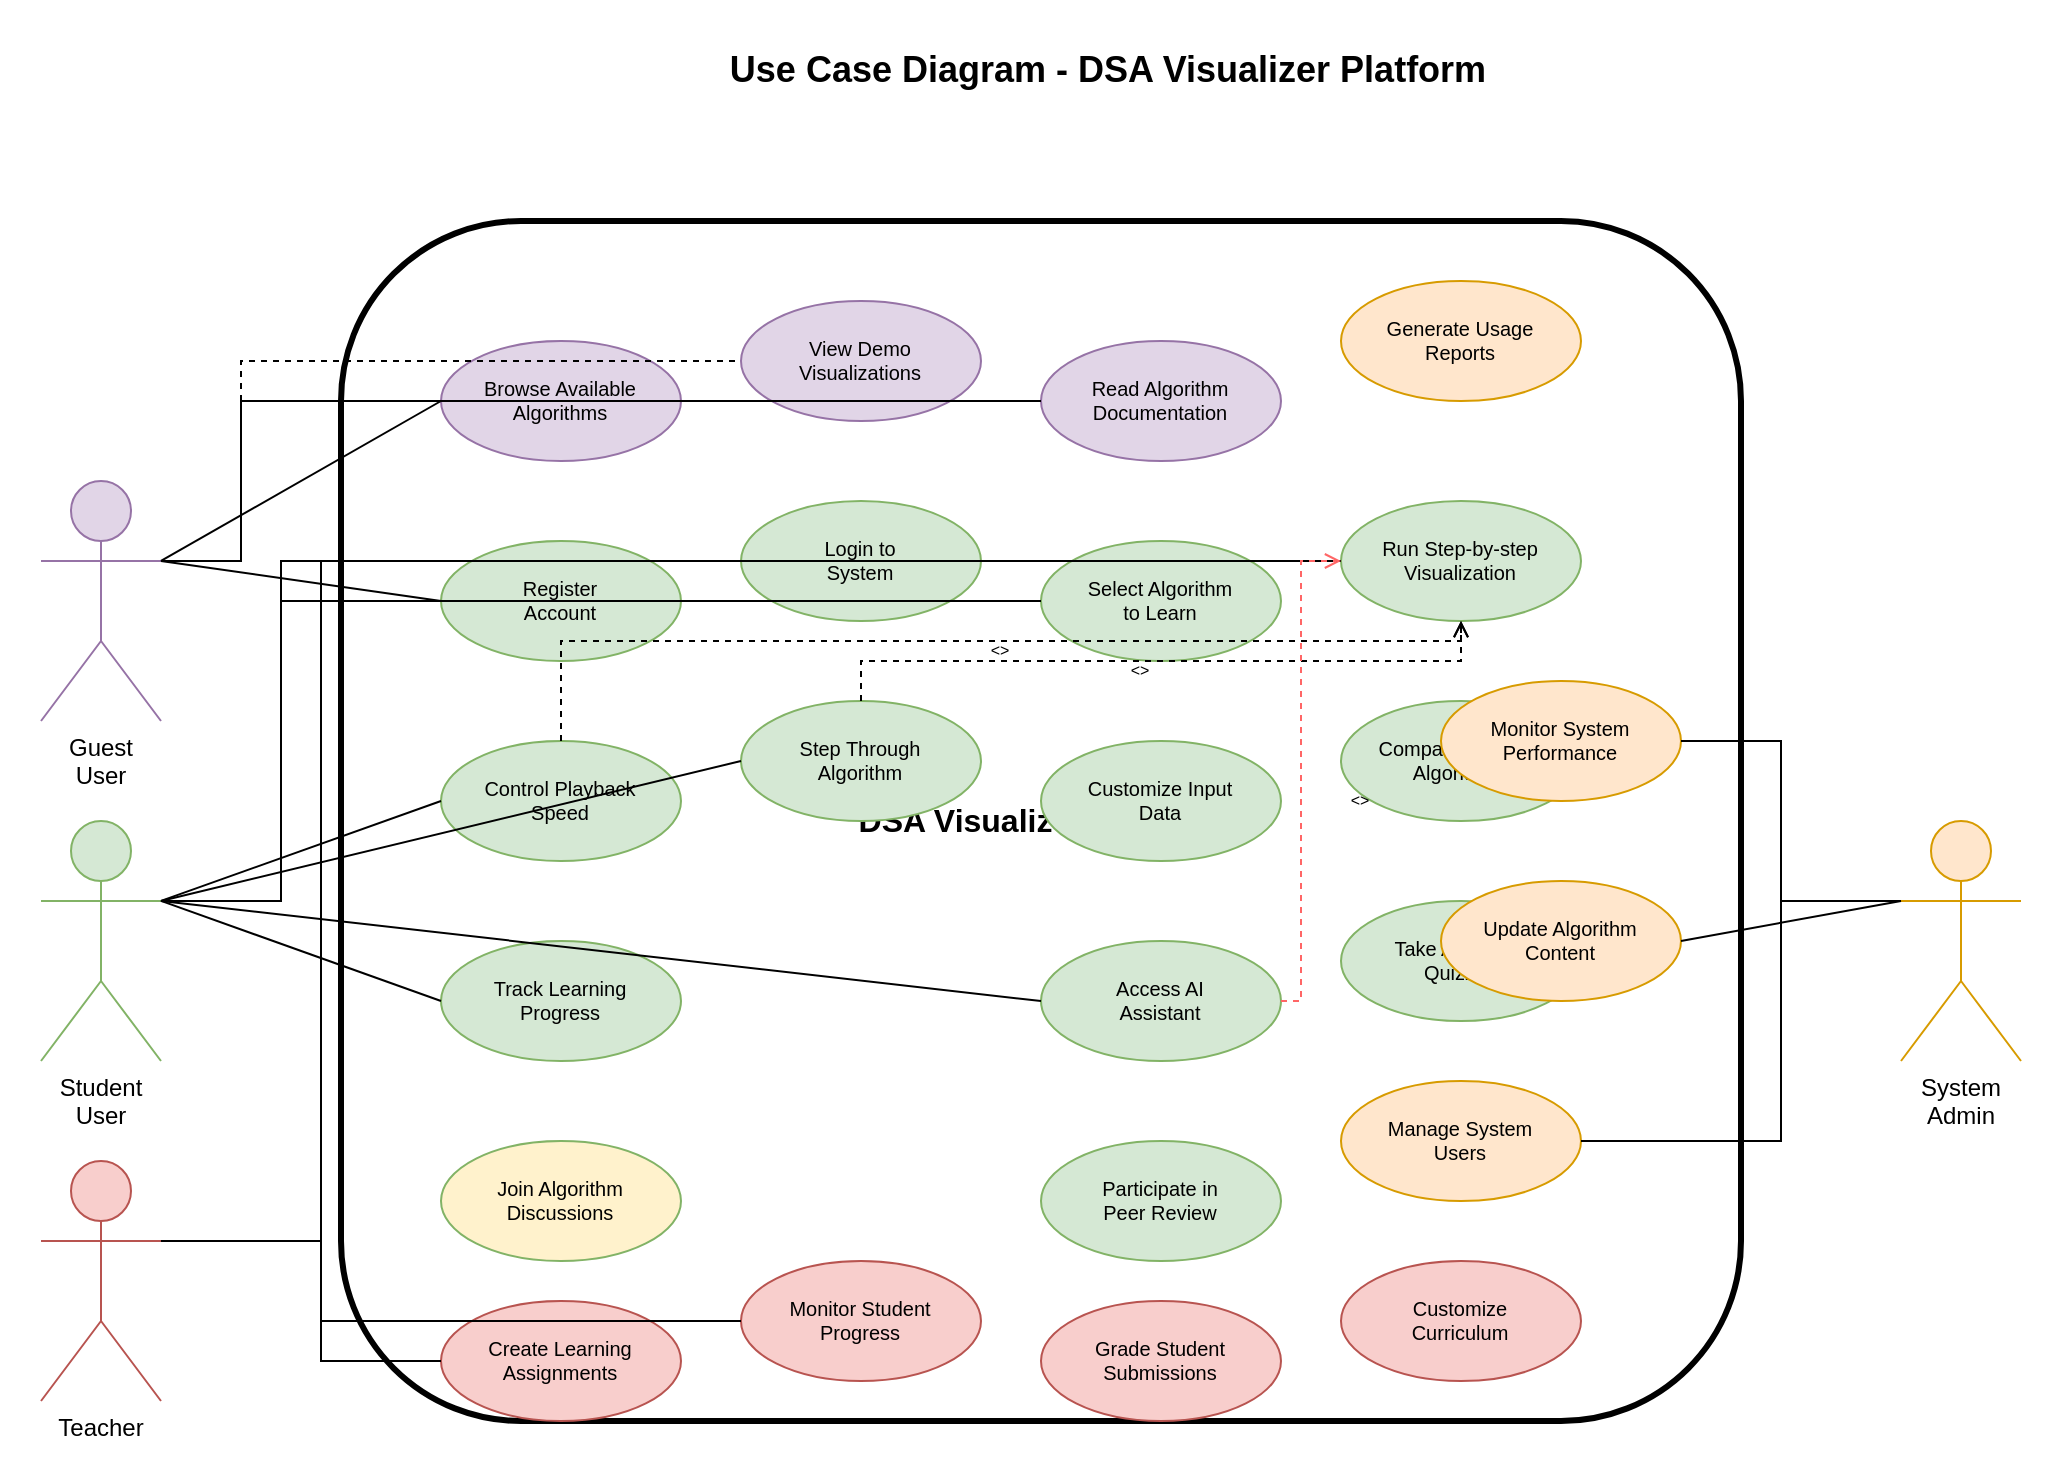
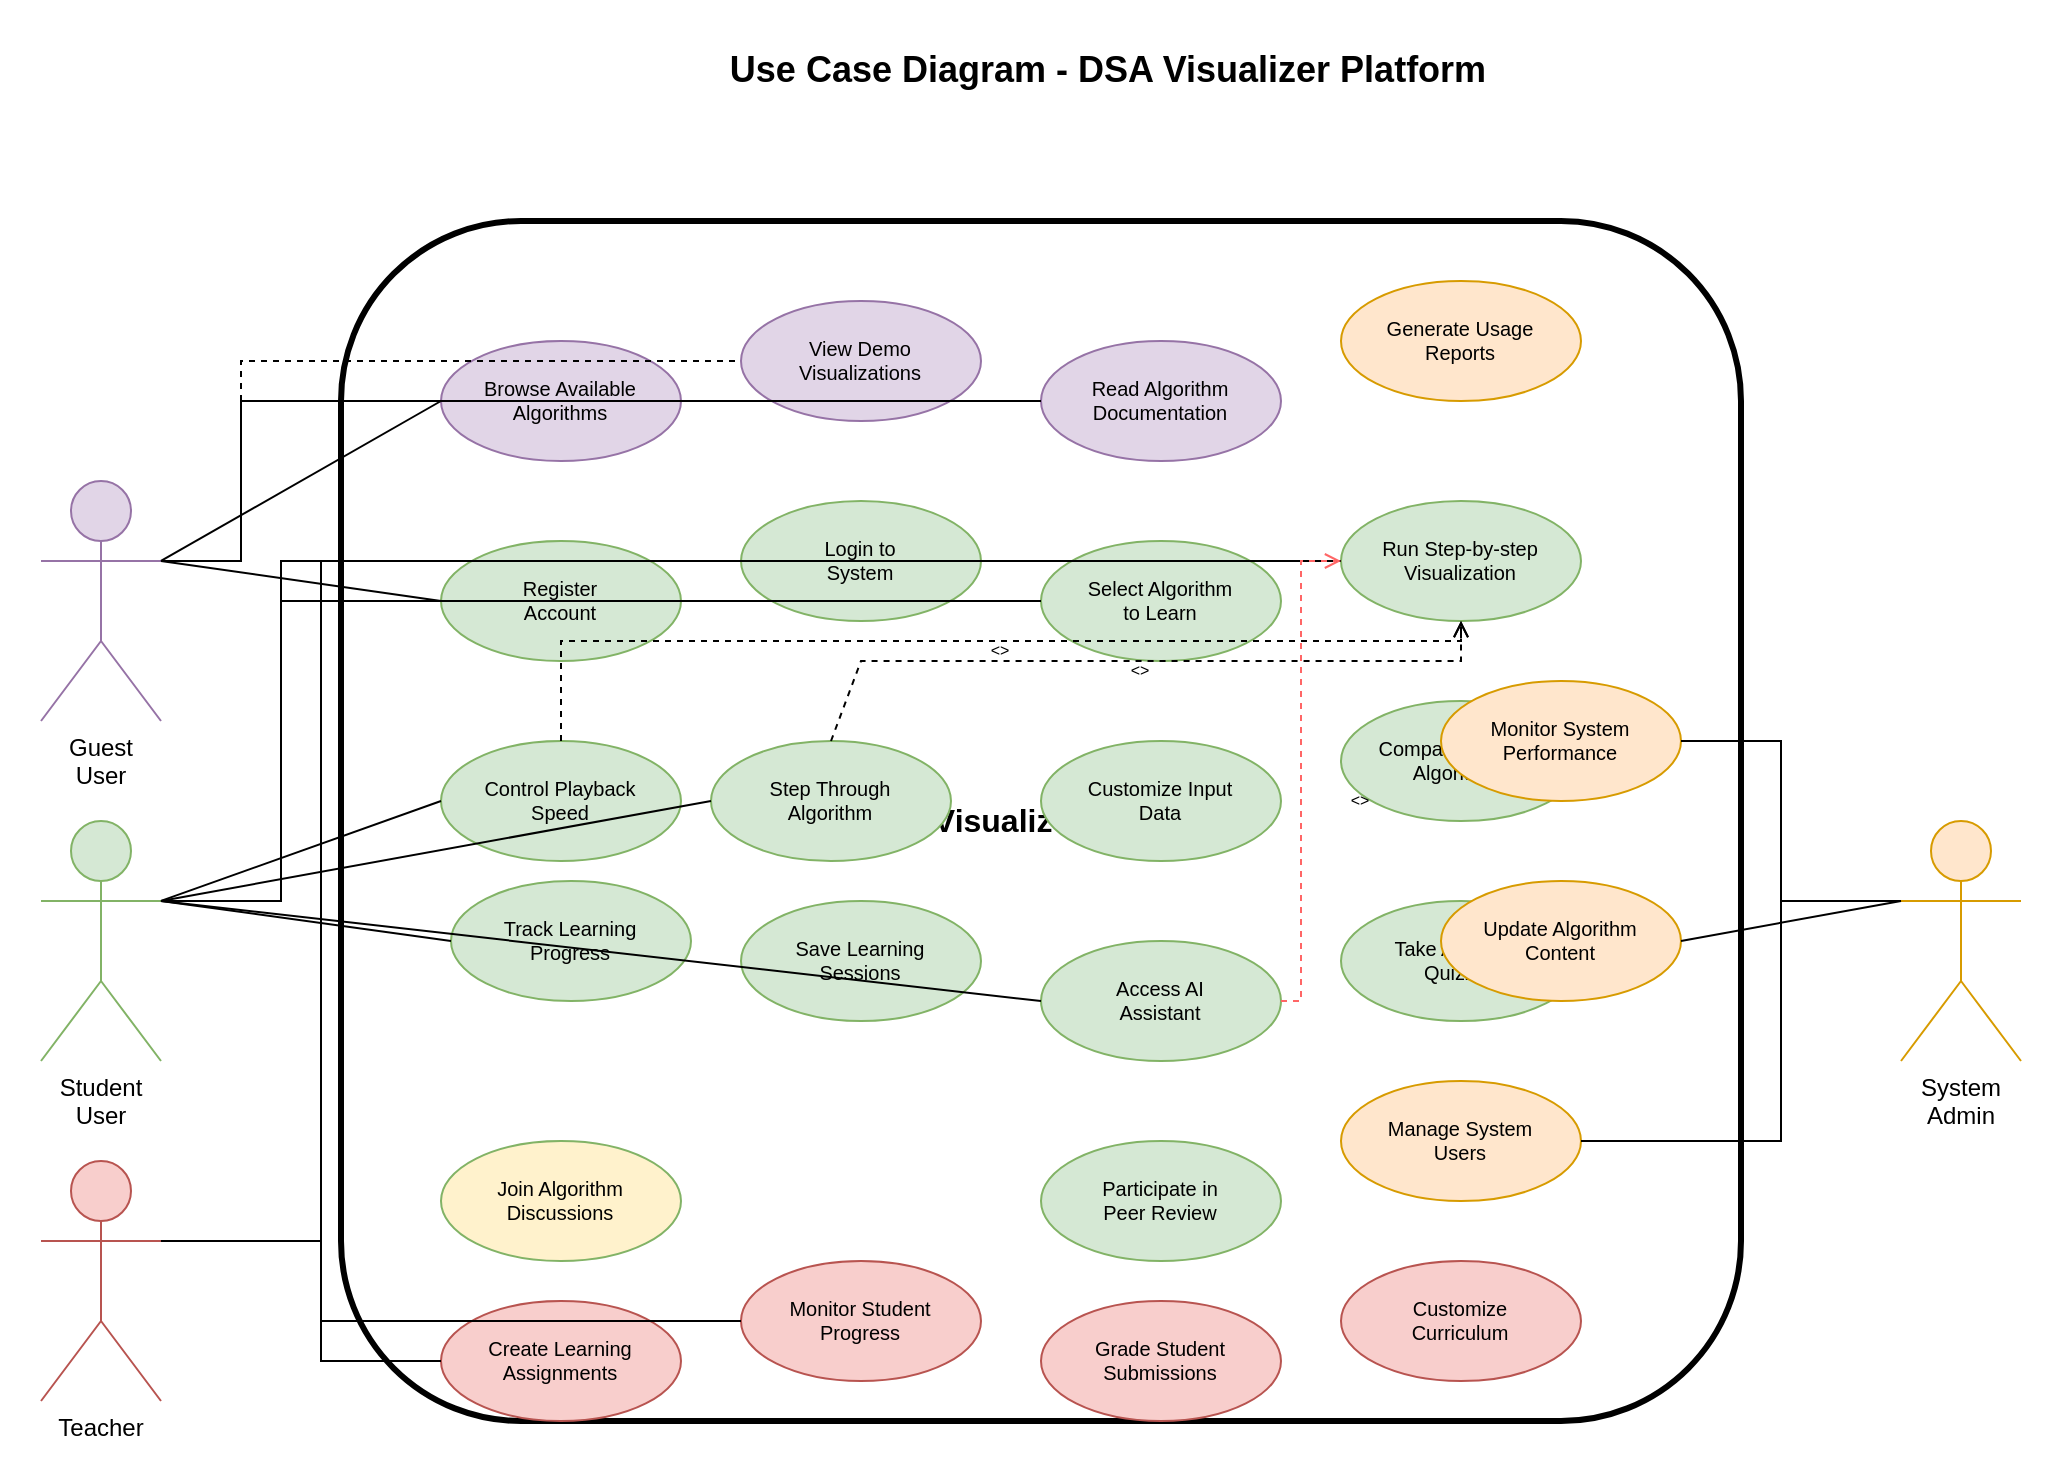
node "Step Through Algorithm": moved (861, 761) -> (831, 801)
node "Save Learning Sessions": added
node "Track Learning Progress": moved (561, 1001) -> (571, 941)
